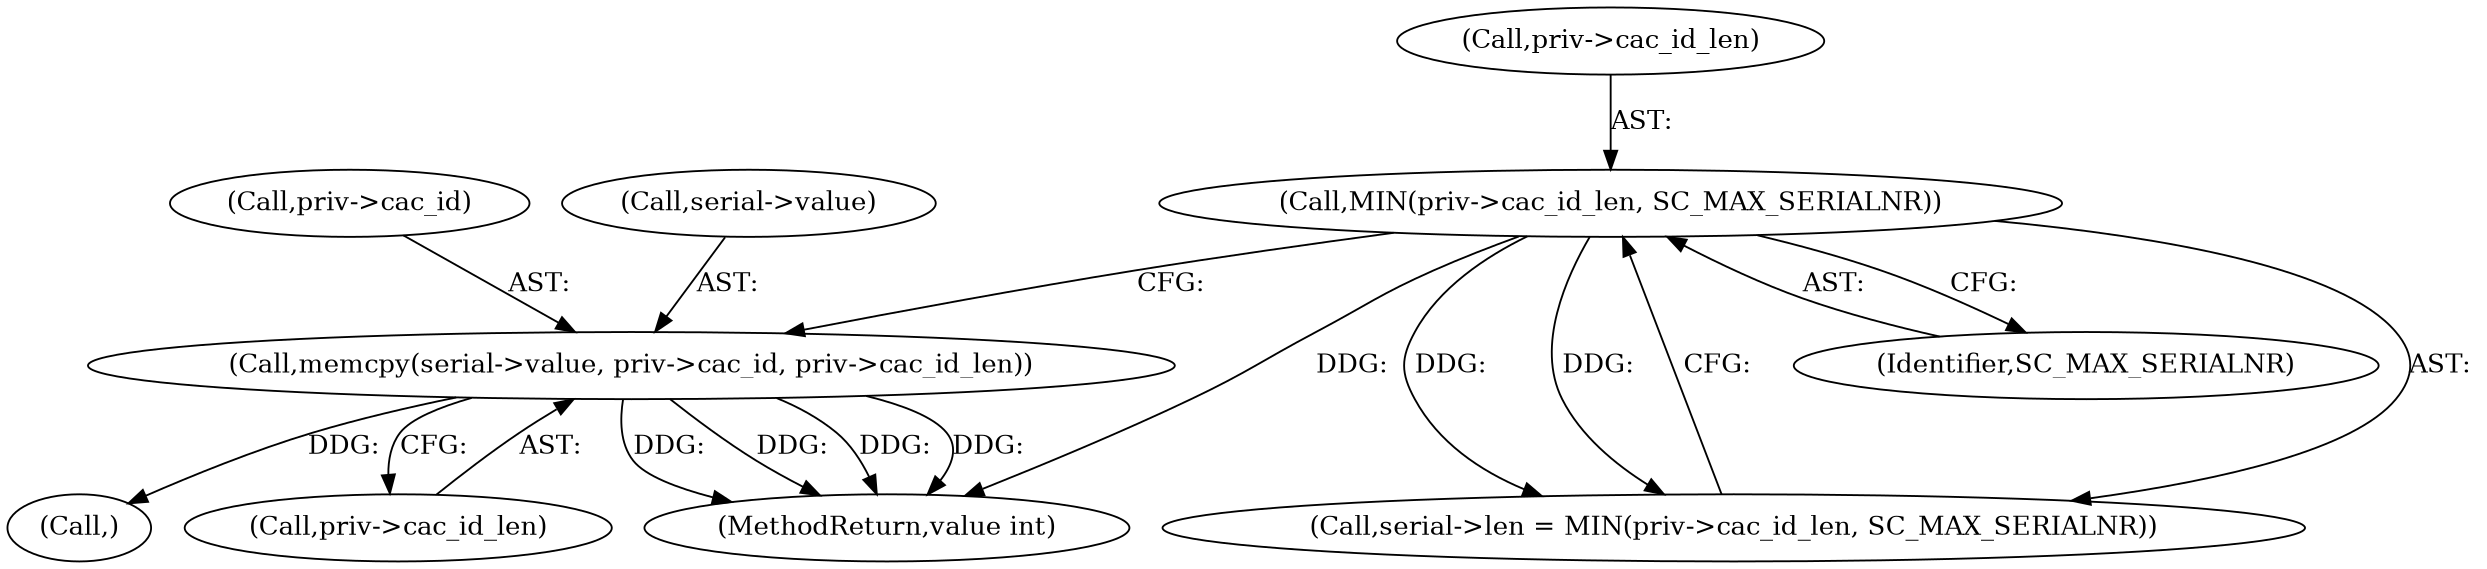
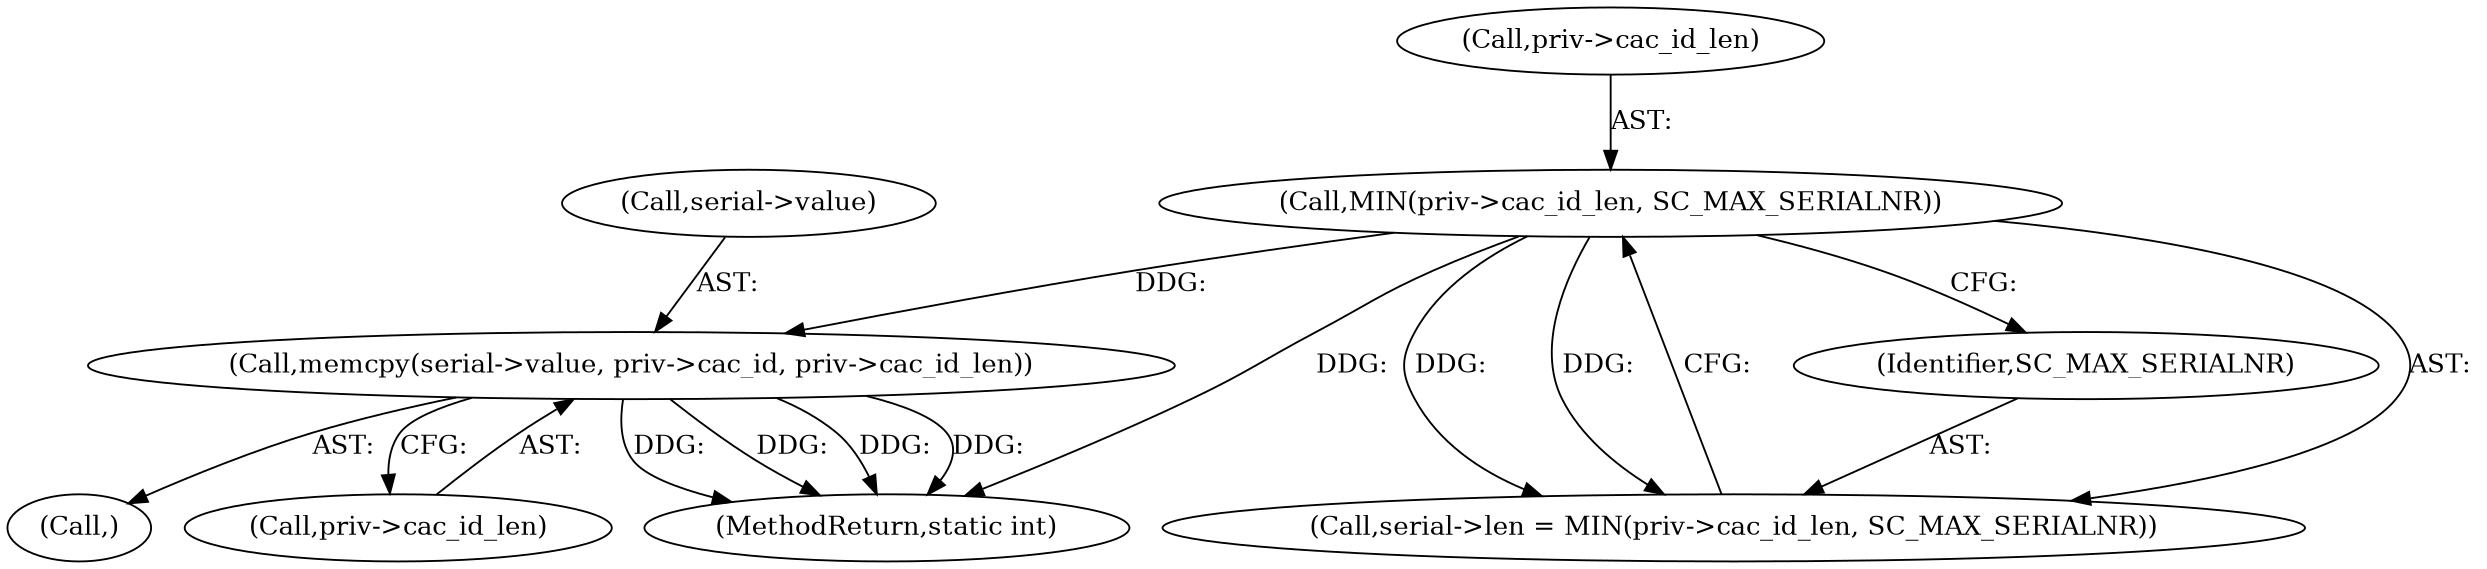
node "(Call,priv->cac_id)": removed
edge "(Call,MIN(priv->cac_id_len, SC_MAX_SERIALNR))" -> "(Call,memcpy(serial->value, priv->cac_id, priv->cac_id_len))": label "CFG: " -> "DDG: "
edge "(Identifier,SC_MAX_SERIALNR)" -> "(Call,MIN(priv->cac_id_len, SC_MAX_SERIALNR))": now "(Identifier,SC_MAX_SERIALNR)" -> "(Call,serial->len = MIN(priv->cac_id_len, SC_MAX_SERIALNR))"
edge "(Call,memcpy(serial->value, priv->cac_id, priv->cac_id_len))" -> "(Call,)": label "DDG: " -> "AST: "
node "(MethodReturn,value int)": label "(MethodReturn,value int)" -> "(MethodReturn,static int)"
